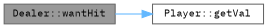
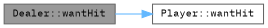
node "Player::getVal": label "Player::getVal" -> "Player::wantHit"
